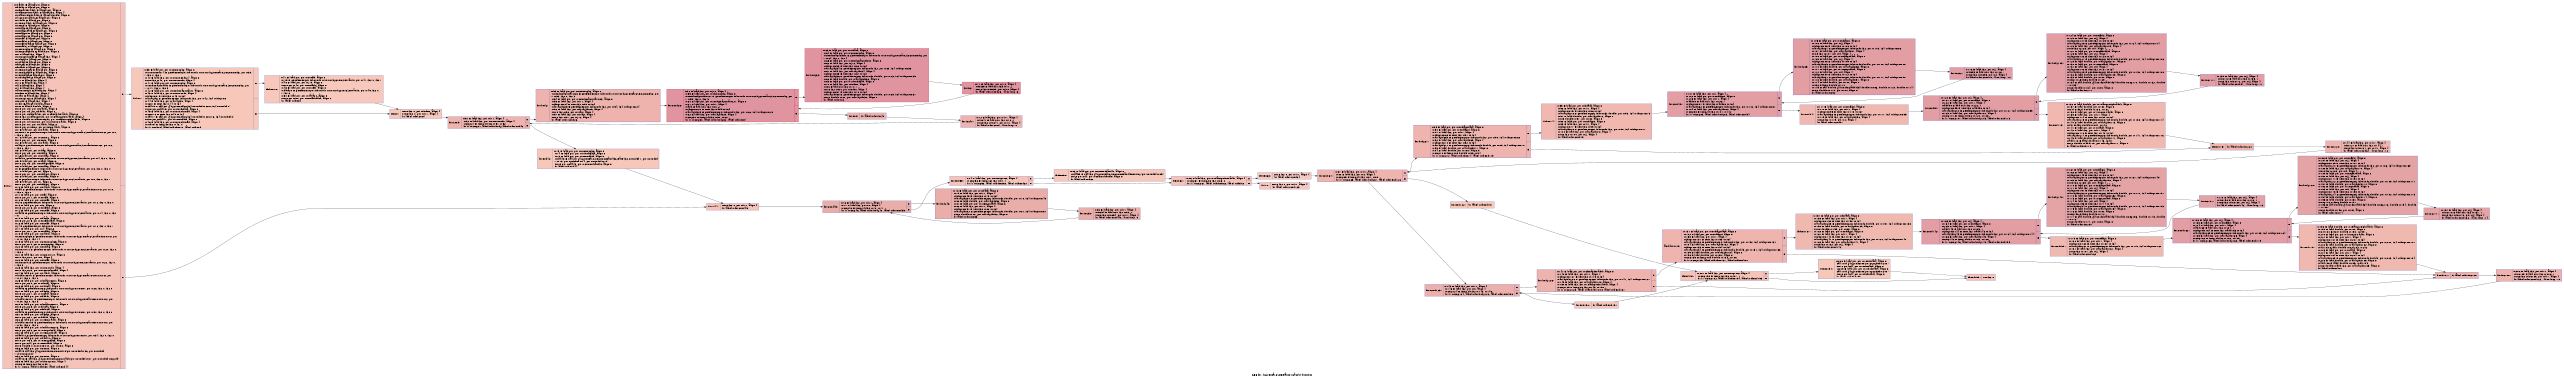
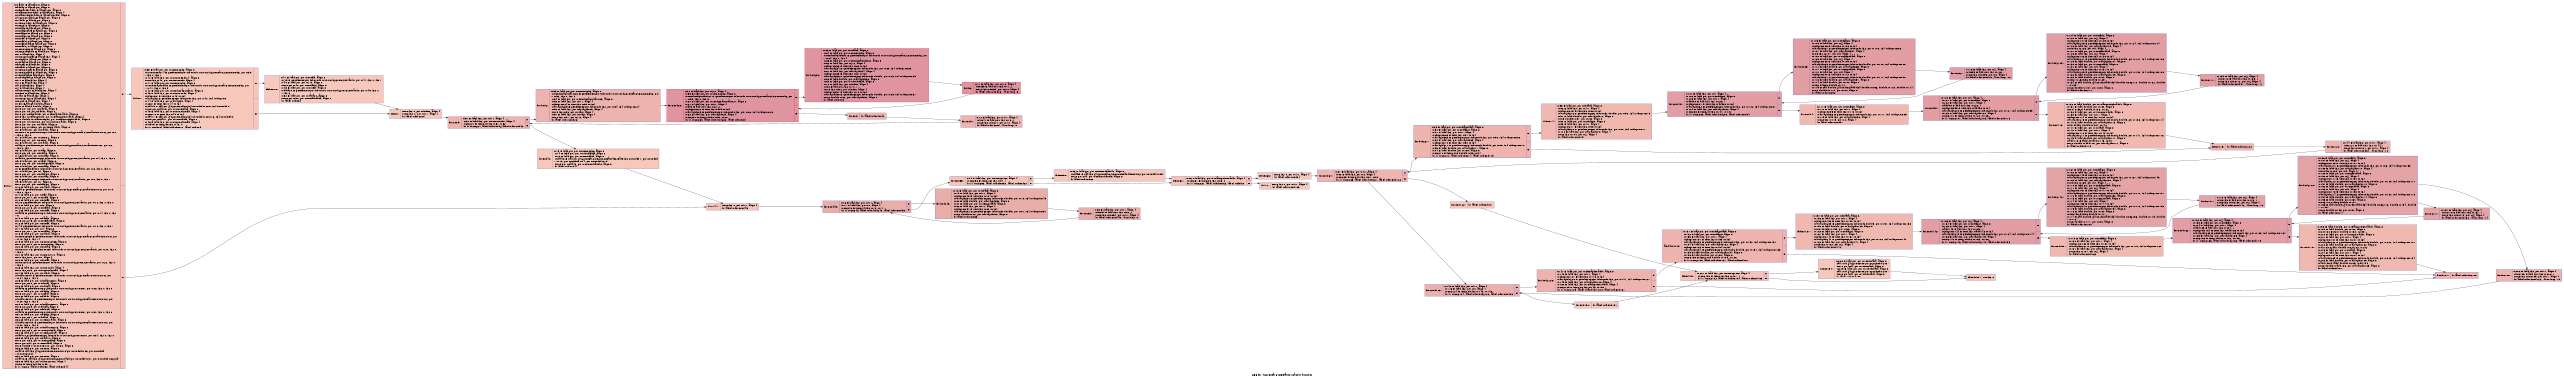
edge "if.end187:" -> "for.inc188:": now "for.body168:" -> "for.inc188:"
